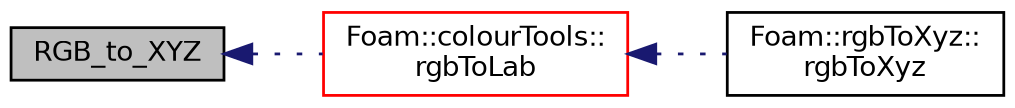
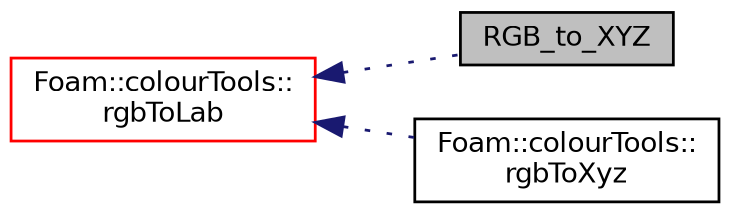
edge "Foam::colourTools:: rgbToLab" -> "RGB_to_XYZ": reversed
node "Foam::rgbToXyz:: rgbToXyz": label "Foam::rgbToXyz:: rgbToXyz" -> "Foam::colourTools:: rgbToXyz"
